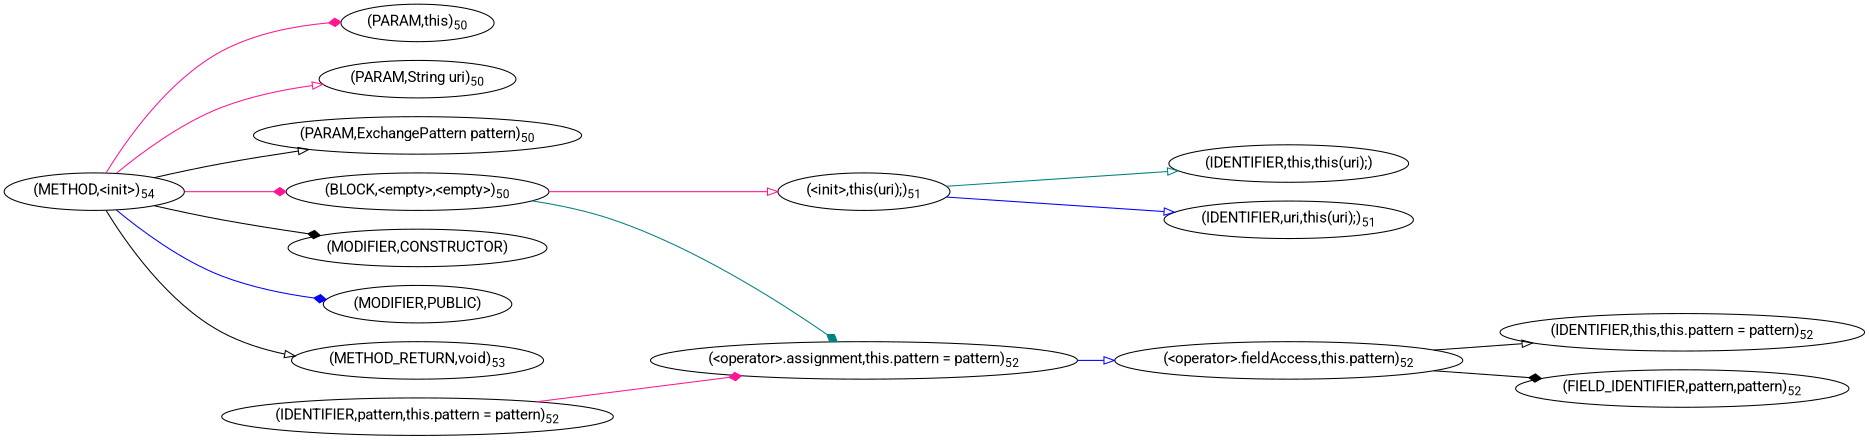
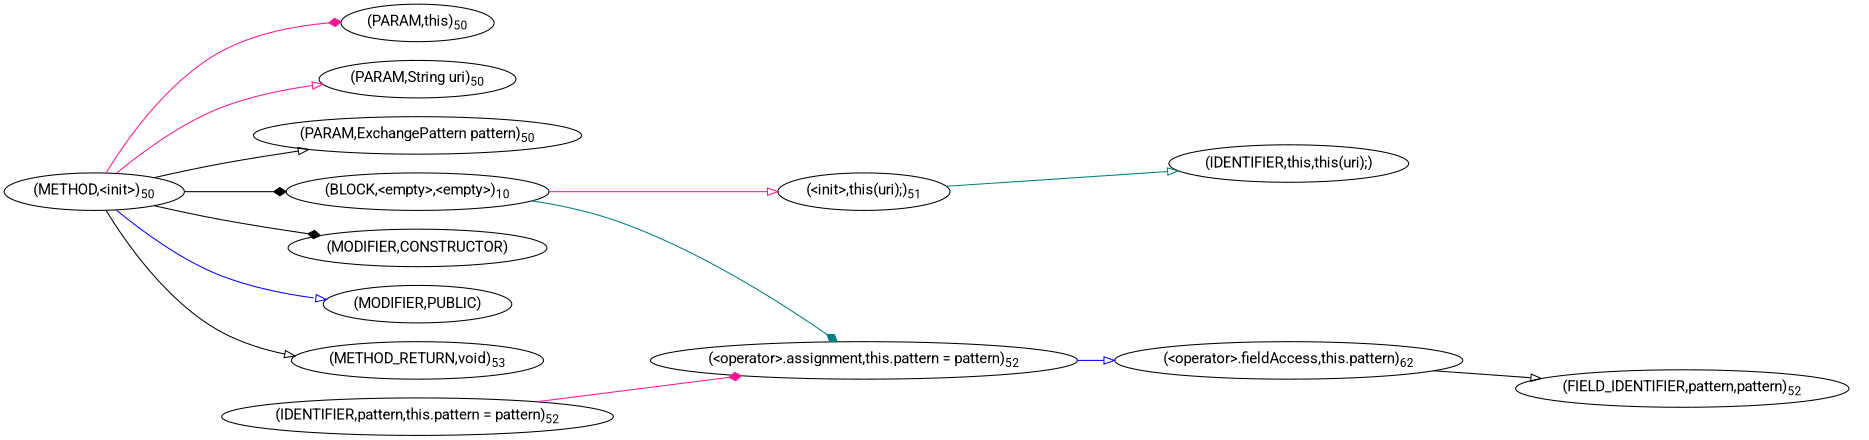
node "(METHOD,<init>)": text "54" -> "50"
node "(BLOCK,<empty>,<empty>)": text "50" -> "10"
edge "(METHOD,<init>)" -> "(BLOCK,<empty>,<empty>)": color deeppink -> black
node "(IDENTIFIER,uri,this(uri);)": removed
edge "(METHOD,<init>)" -> "(MODIFIER,PUBLIC)": arrowhead diamond -> onormal
node "(IDENTIFIER,this,this.pattern = pattern)": removed
node "(<operator>.fieldAccess,this.pattern)": text "52" -> "62"
edge "(<operator>.fieldAccess,this.pattern)" -> "(FIELD_IDENTIFIER,pattern,pattern)": arrowhead diamond -> onormal
